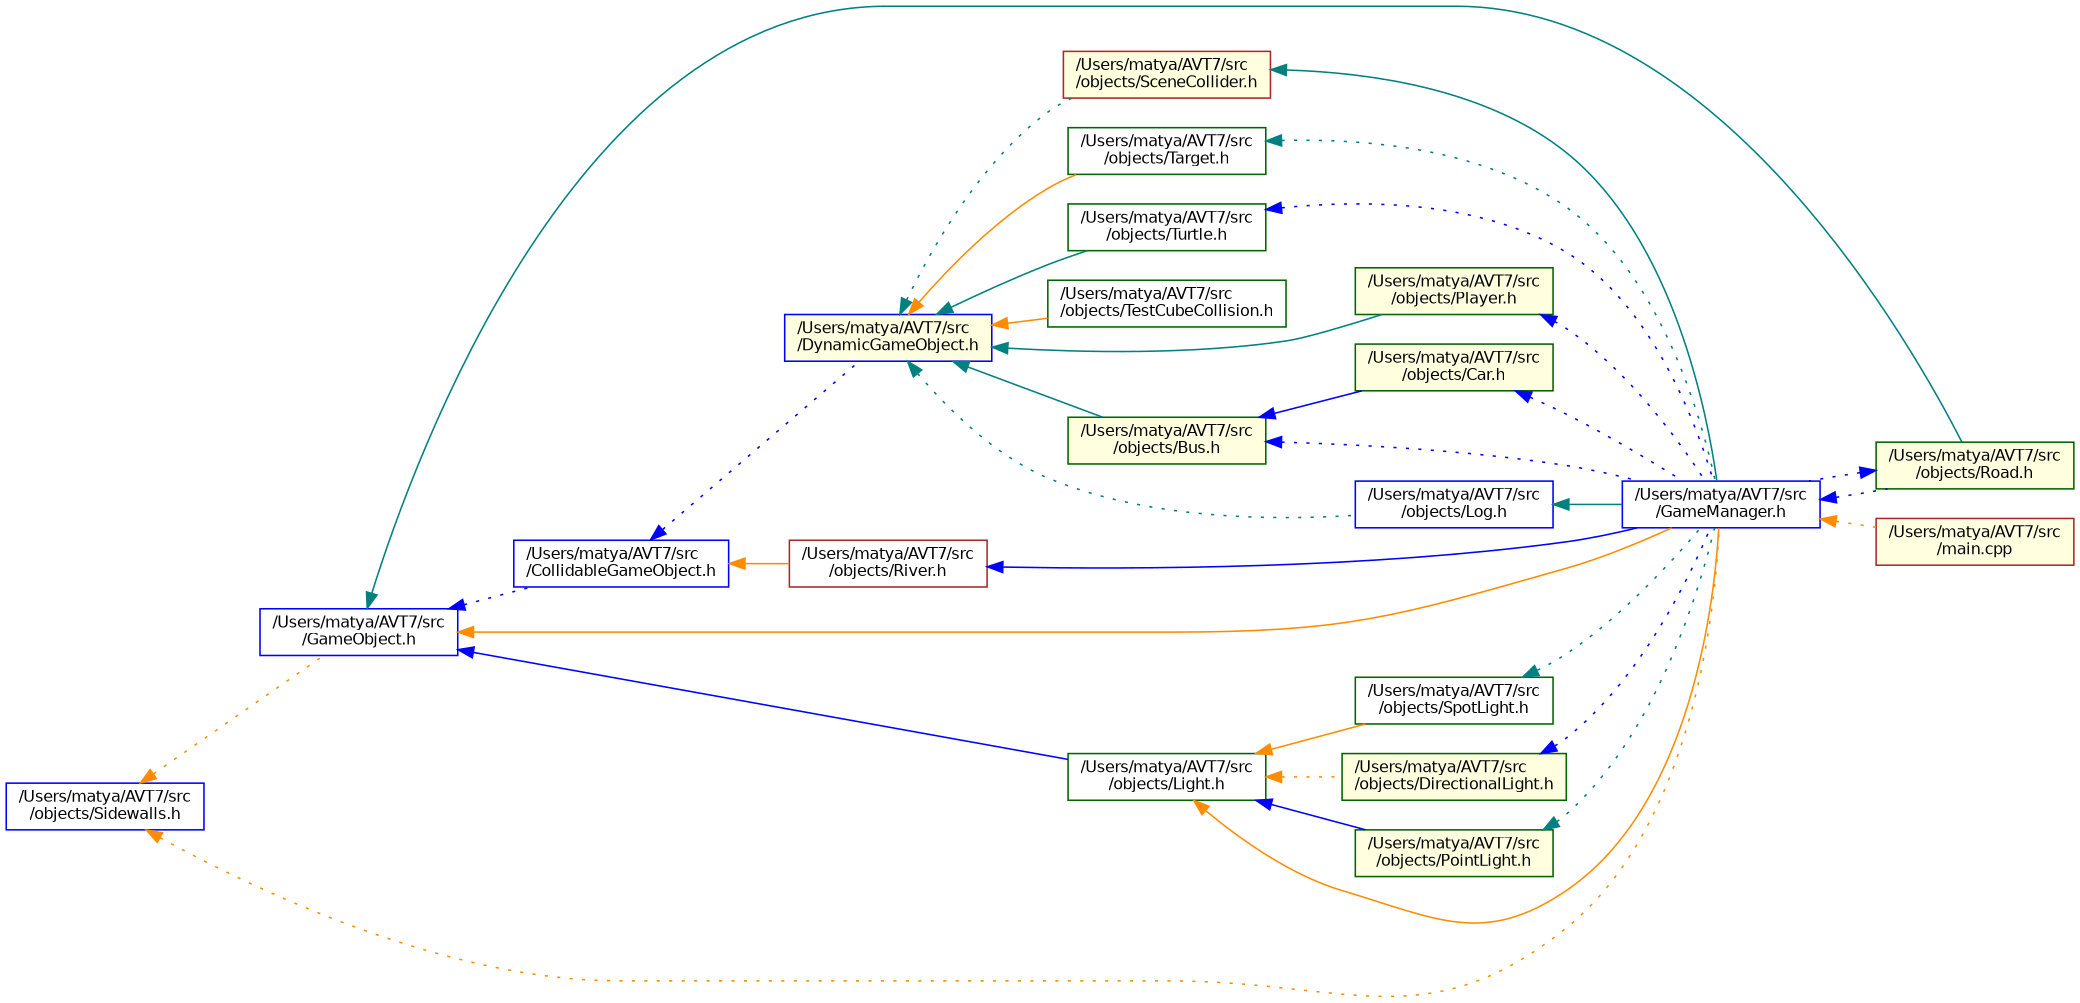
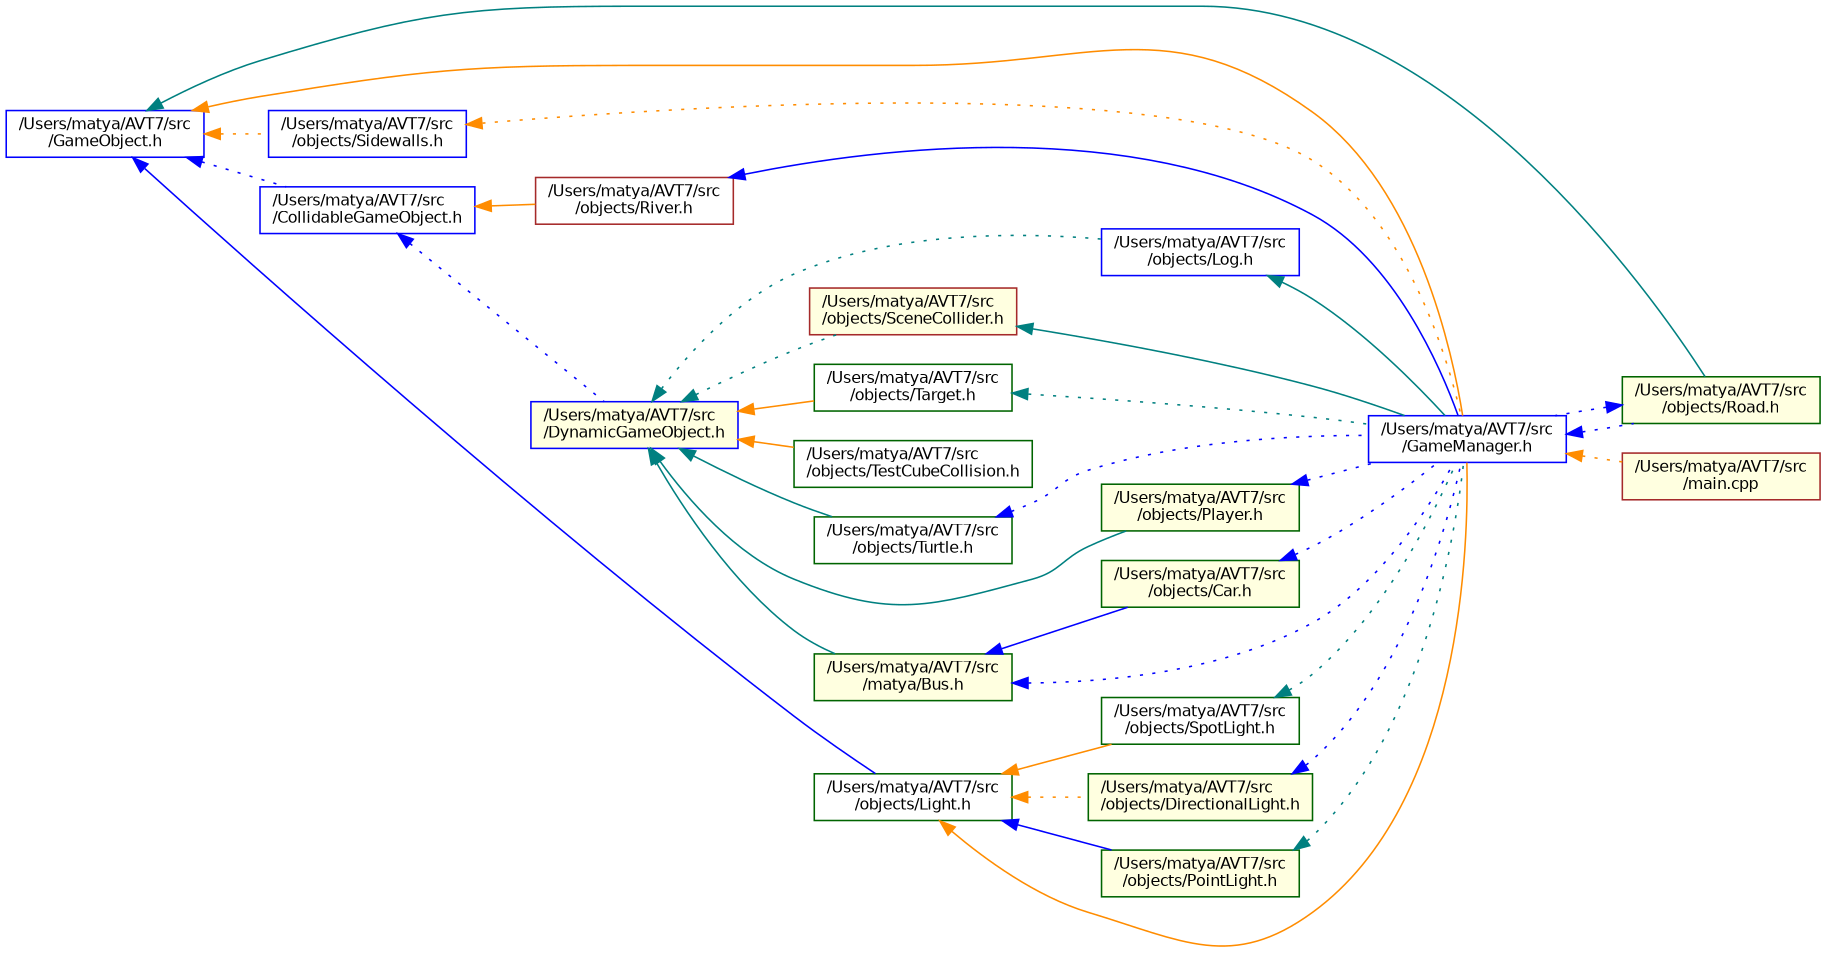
node "/Users/matya/AVT7/src /objects/Bus.h": label "/Users/matya/AVT7/src /objects/Bus.h" -> "/Users/matya/AVT7/src /matya/Bus.h"
edge "/Users/matya/AVT7/src /GameObject.h" -> "/Users/matya/AVT7/src /objects/Sidewalls.h": reversed
